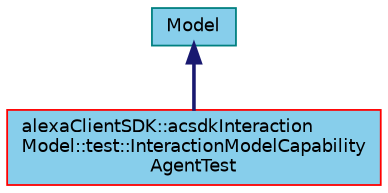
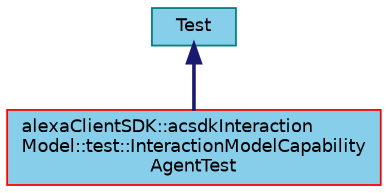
node "Model": label "Model" -> "Test"
